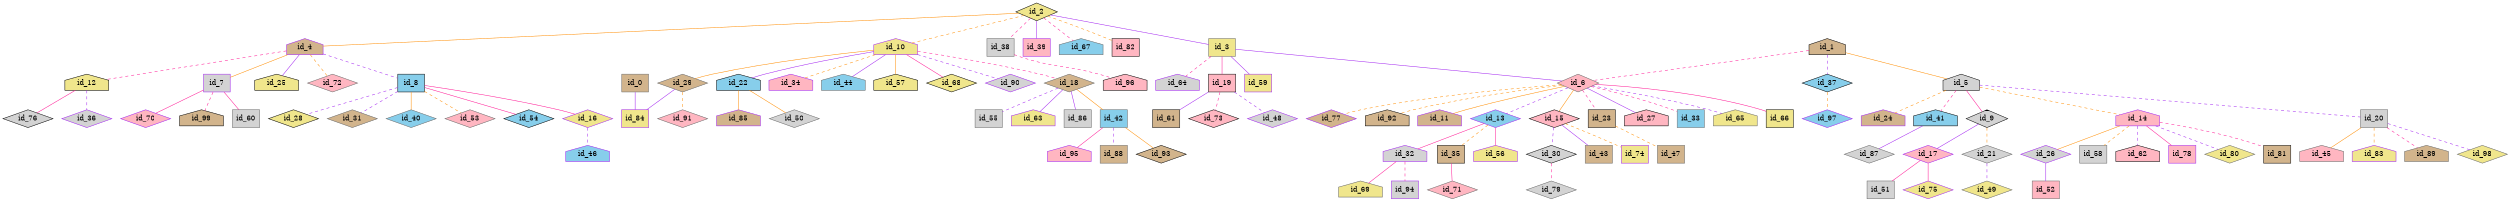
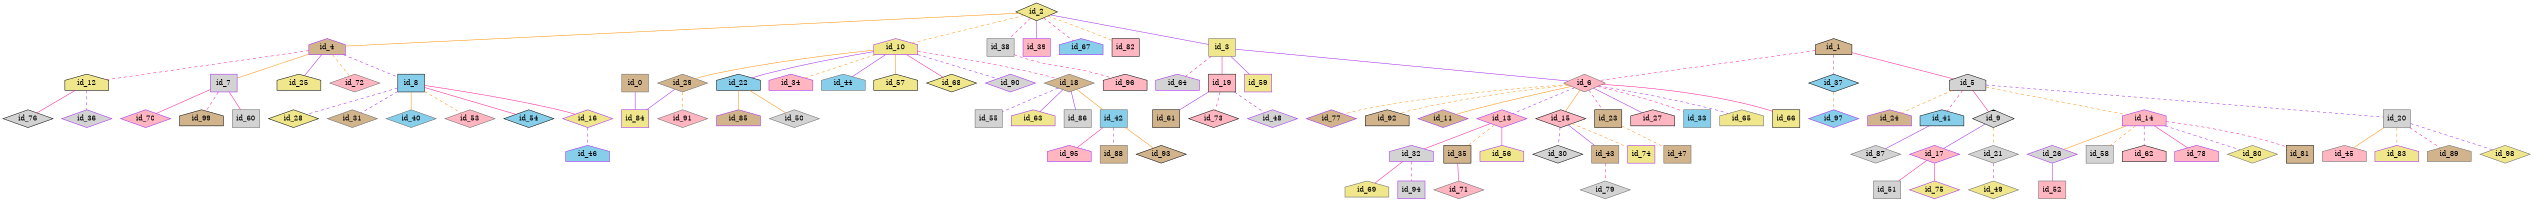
node "id_67": color gray40 -> purple
edge "id_1" -- "id_5": color darkorange -> deeppink
node "id_11": shape house -> diamond
node "id_13": fillcolor skyblue -> lightpink
node "id_78": shape box -> house
edge "id_30" -- "id_79": now "id_43" -- "id_79"
